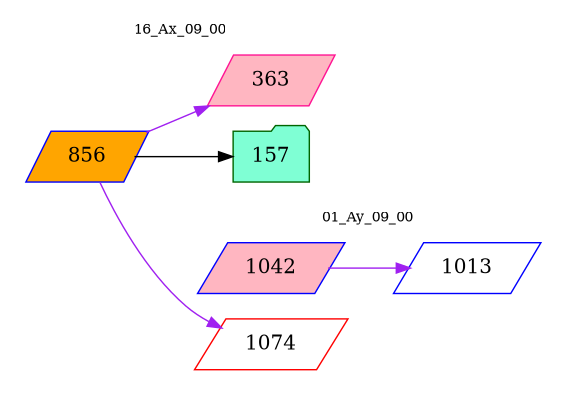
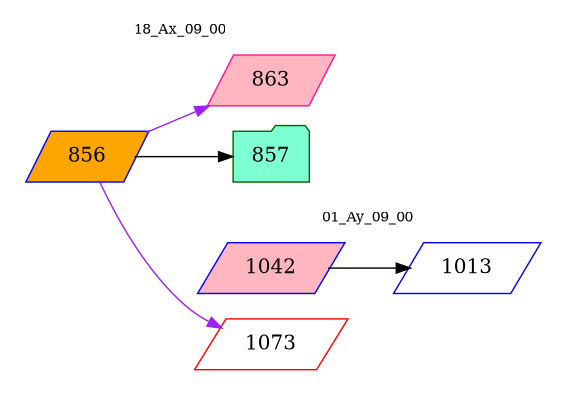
cluster "16_Ax_09_00": label "16_Ax_09_00" -> "18_Ax_09_00"
node "363": label "363" -> "863"
node "157": label "157" -> "857"
edge "1042" -> "1013": color purple -> black
node "1074": label "1074" -> "1073"
